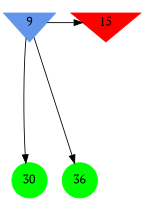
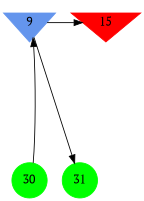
edge "9" -> "30": reversed
node "36": label "36" -> "31"
